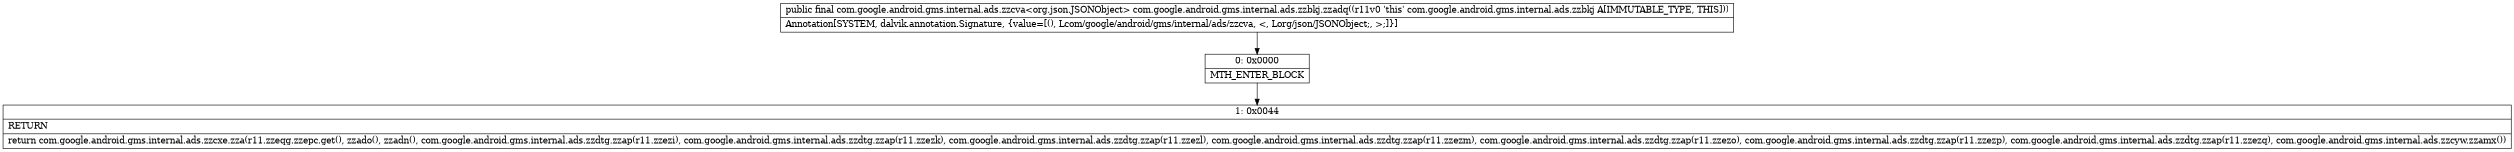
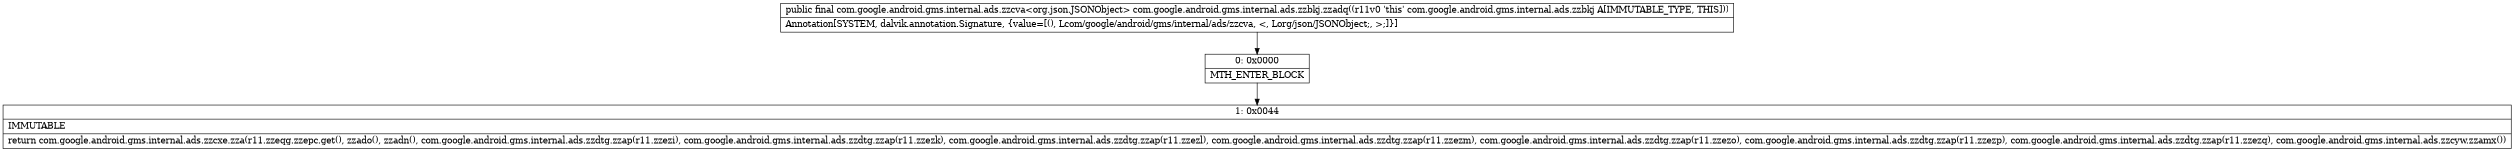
node "1: 0x0044": text "RETURN" -> "IMMUTABLE"
